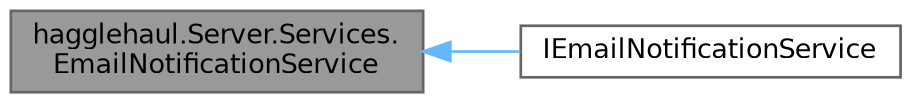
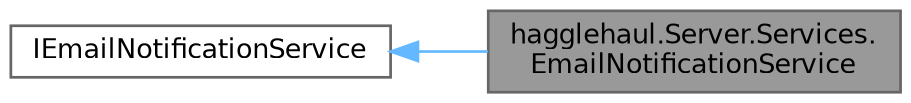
edge "IEmailNotificationService" -> "hagglehaul.Server.Services. EmailNotificationService": reversed
